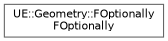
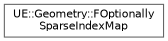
node "UE::Geometry::FOptionally FOptionally": label "UE::Geometry::FOptionally FOptionally" -> "UE::Geometry::FOptionally SparseIndexMap"
